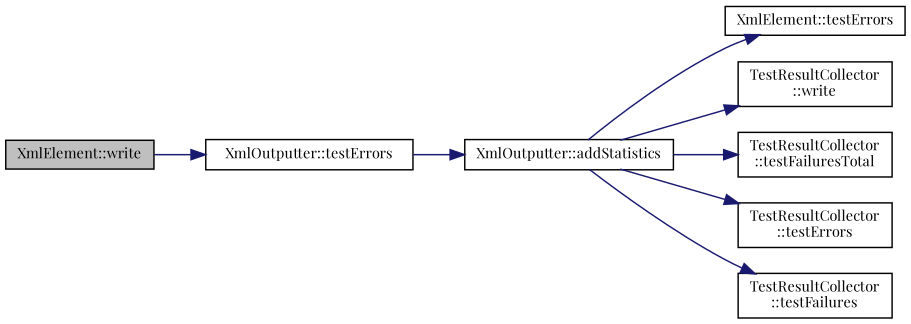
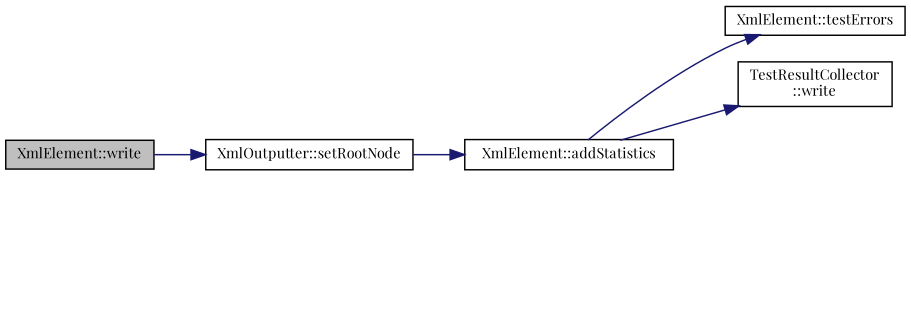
node "XmlOutputter::testErrors": label "XmlOutputter::testErrors" -> "XmlOutputter::setRootNode"
node "XmlOutputter::addStatistics": label "XmlOutputter::addStatistics" -> "XmlElement::addStatistics"
node "TestResultCollector ::testFailuresTotal": removed
node "TestResultCollector ::testErrors": removed
node "TestResultCollector ::testFailures": removed
